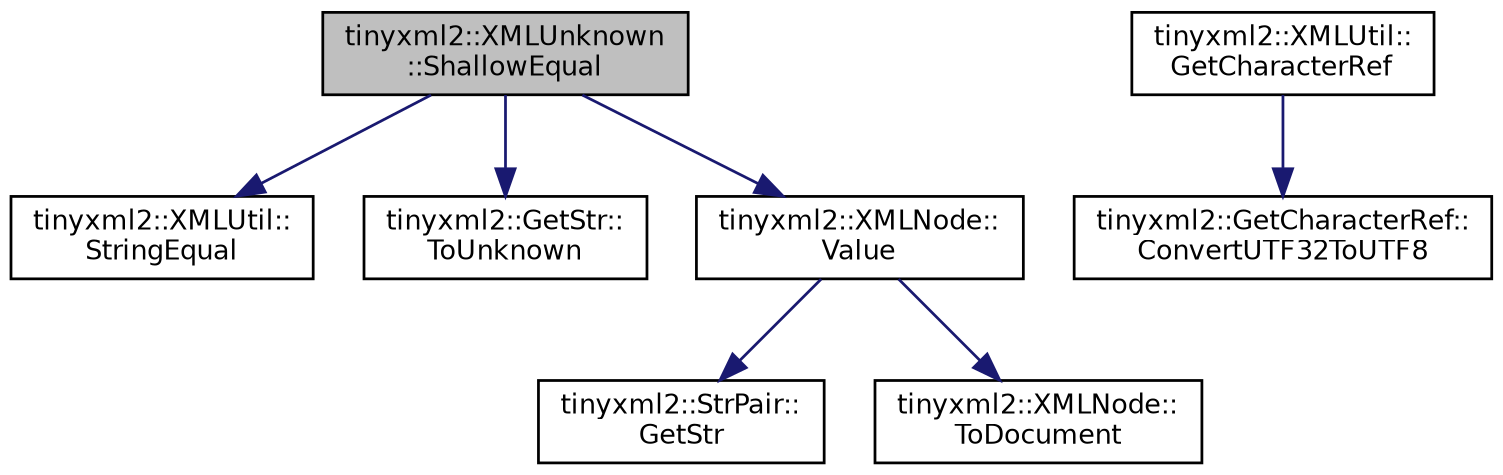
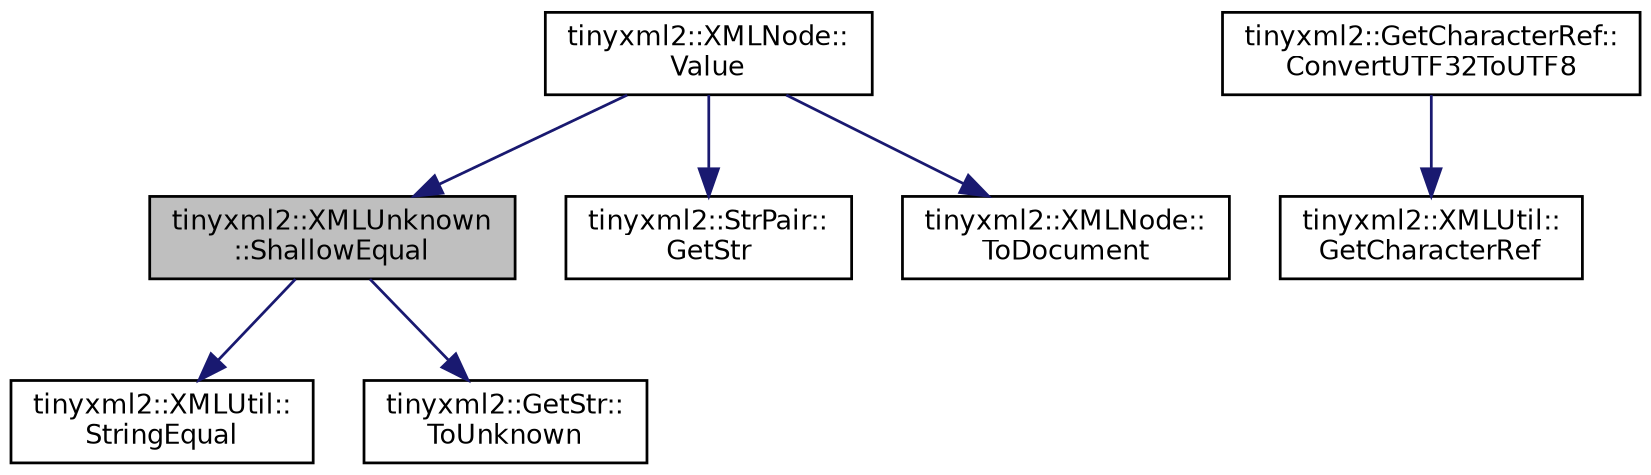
edge "tinyxml2::XMLUtil:: GetCharacterRef" -> "tinyxml2::GetCharacterRef:: ConvertUTF32ToUTF8": reversed
edge "tinyxml2::XMLUnknown ::ShallowEqual" -> "tinyxml2::XMLNode:: Value": reversed
